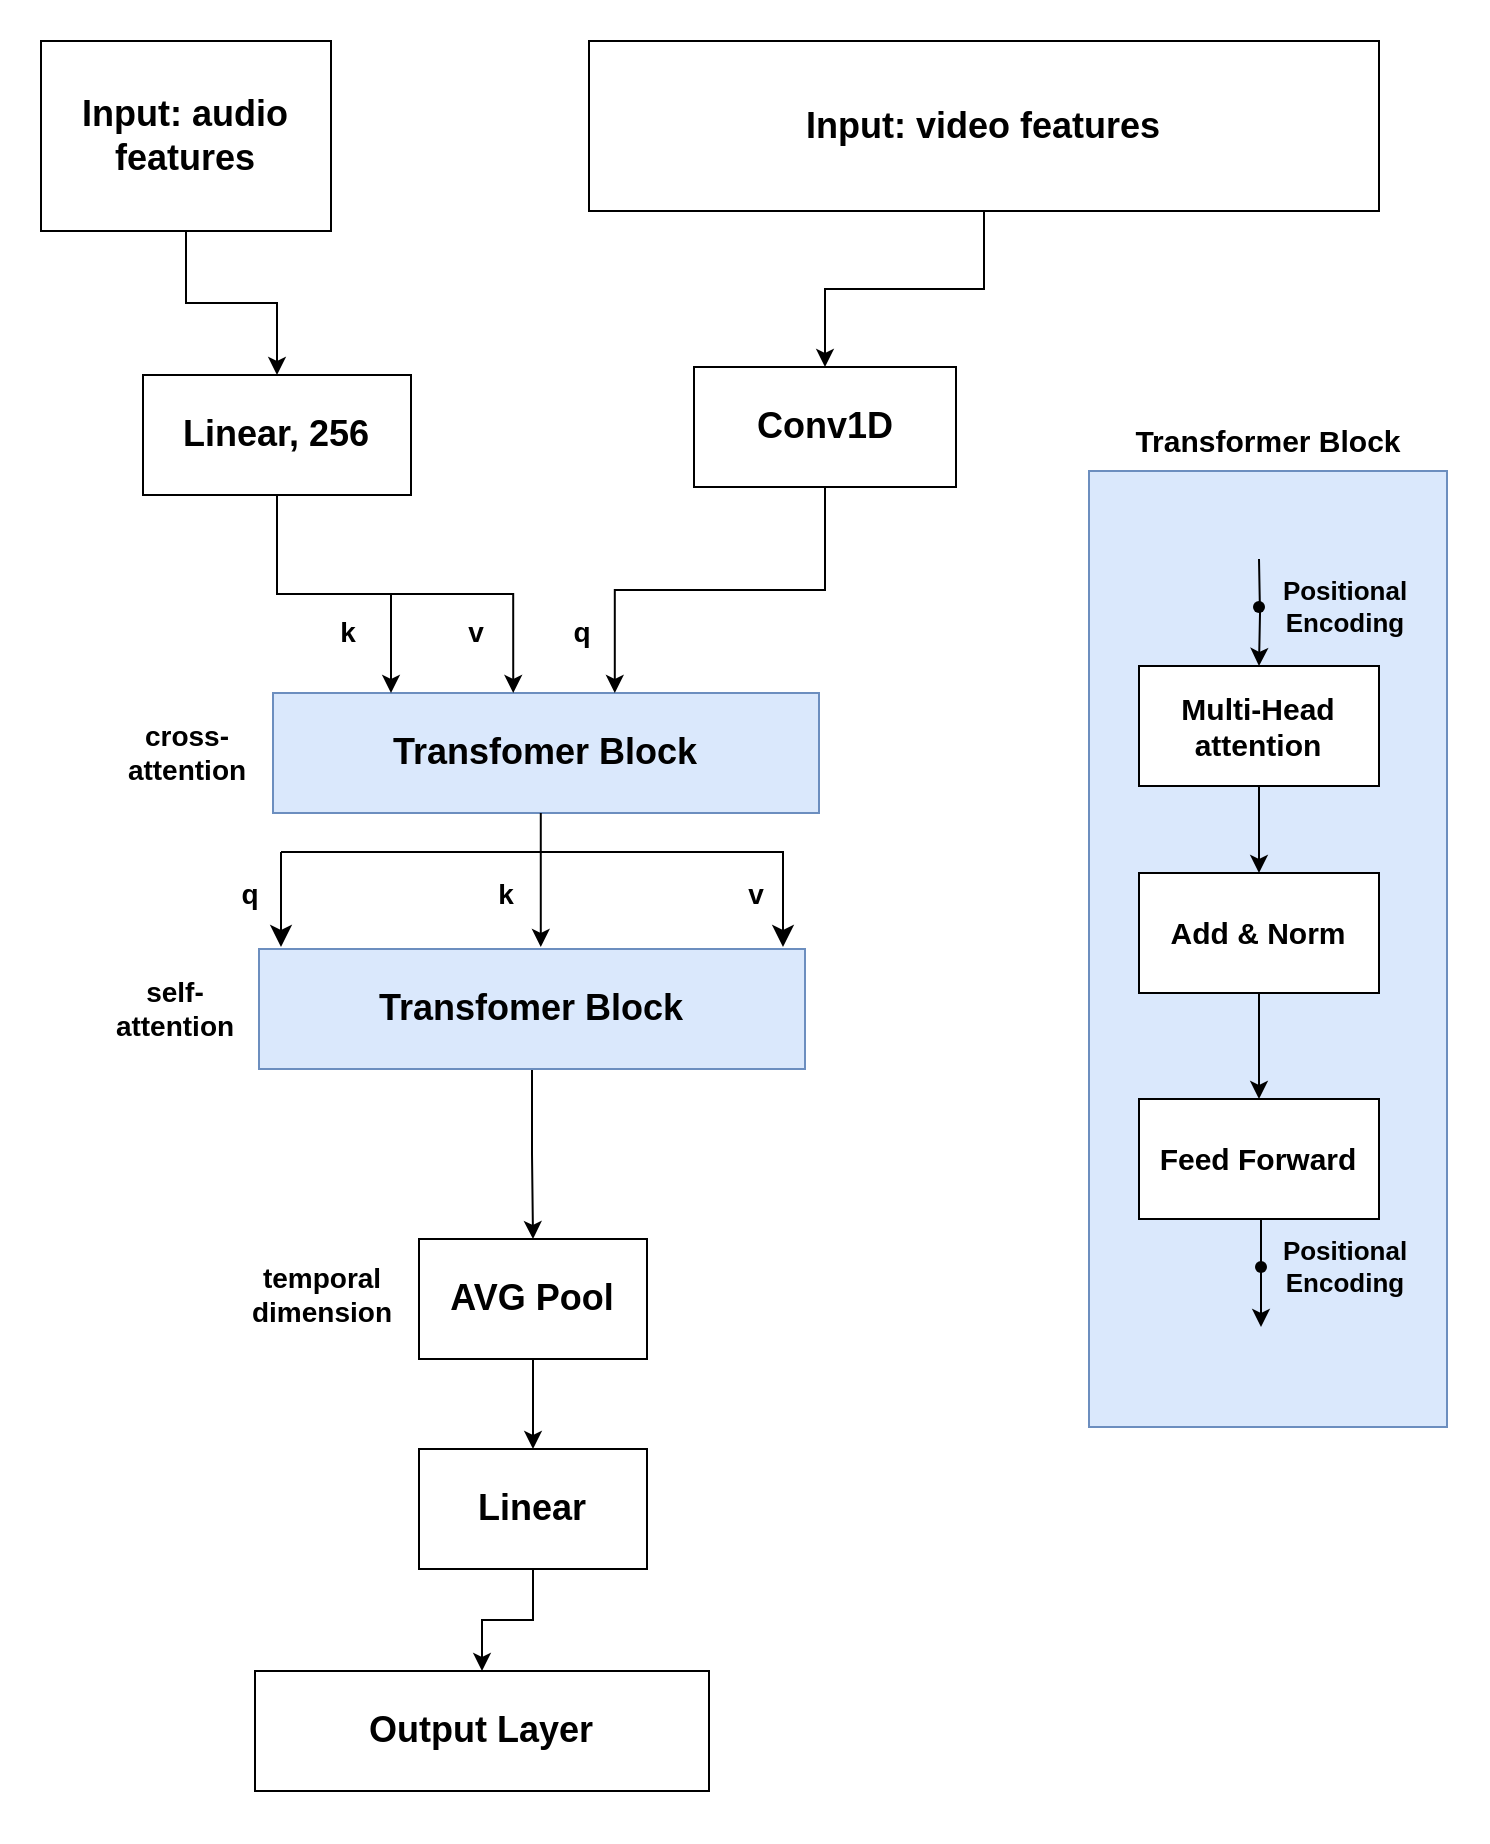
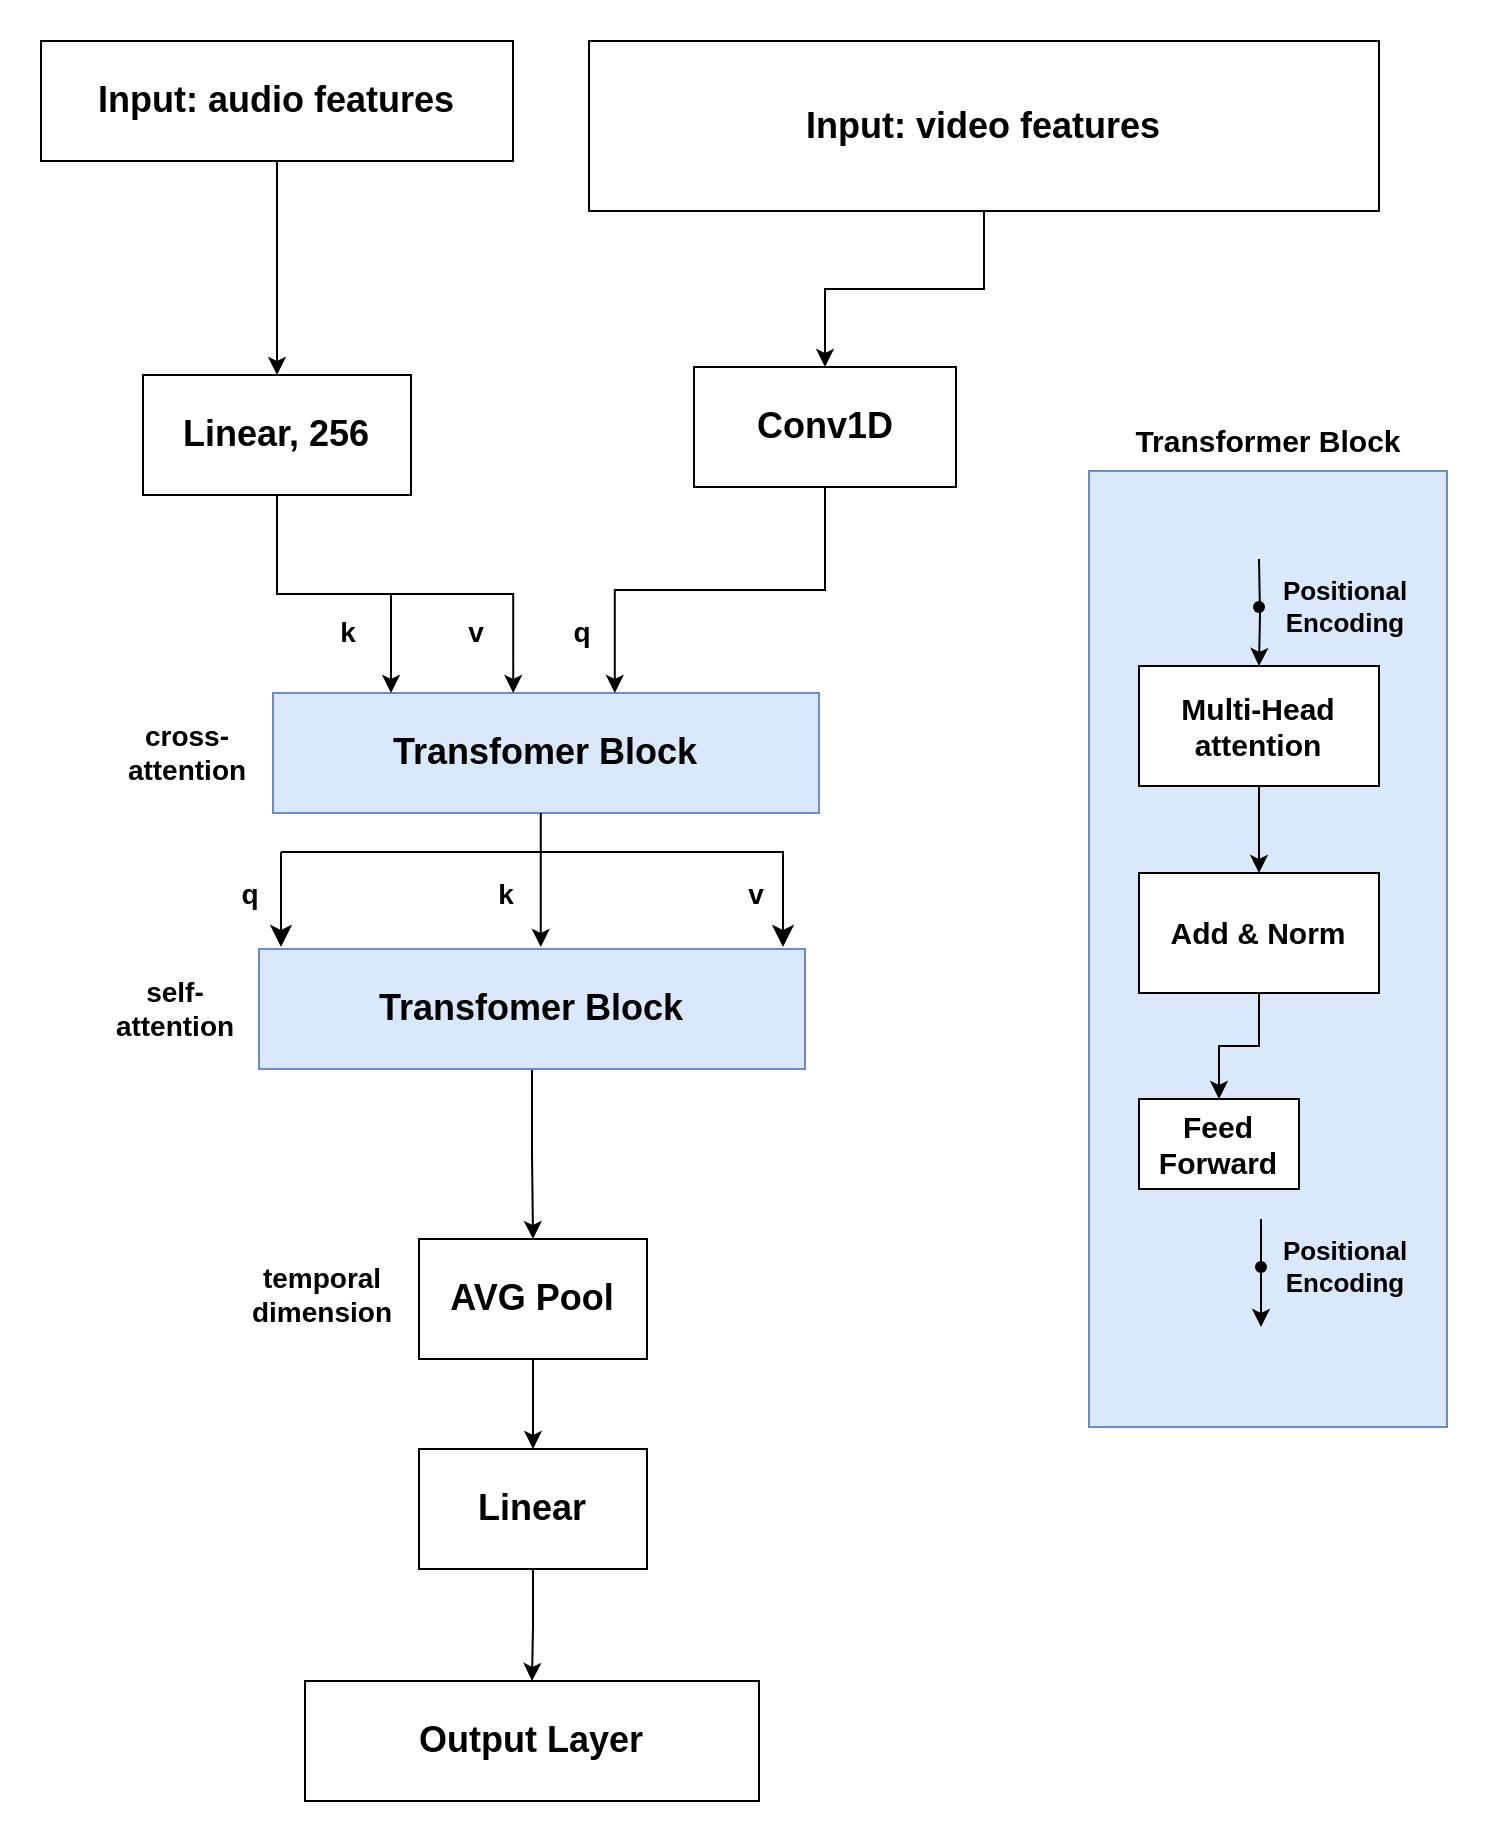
node "Input: audio features": size 290x190 -> 472x120
node "Feed Forward": size 240x120 -> 160x90
node "Output Layer": moved (482, 1731) -> (532, 1741)
